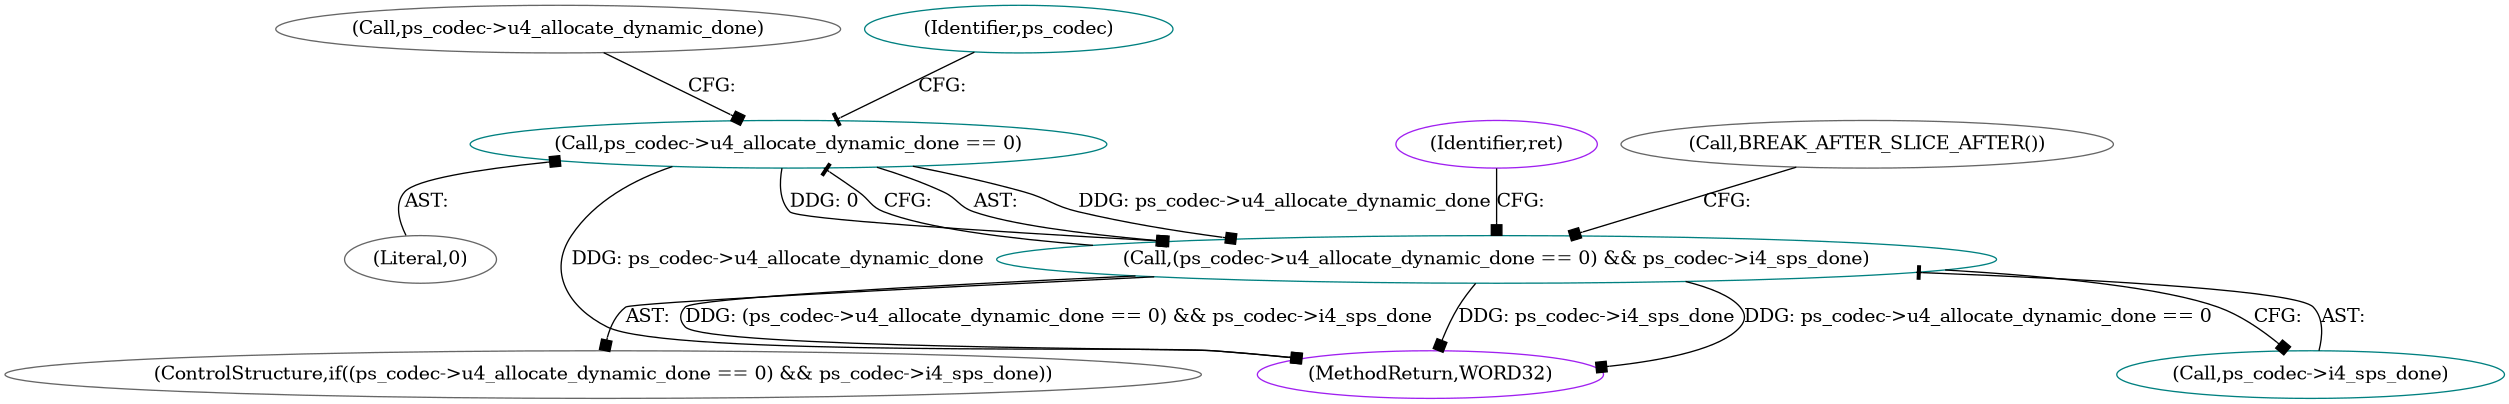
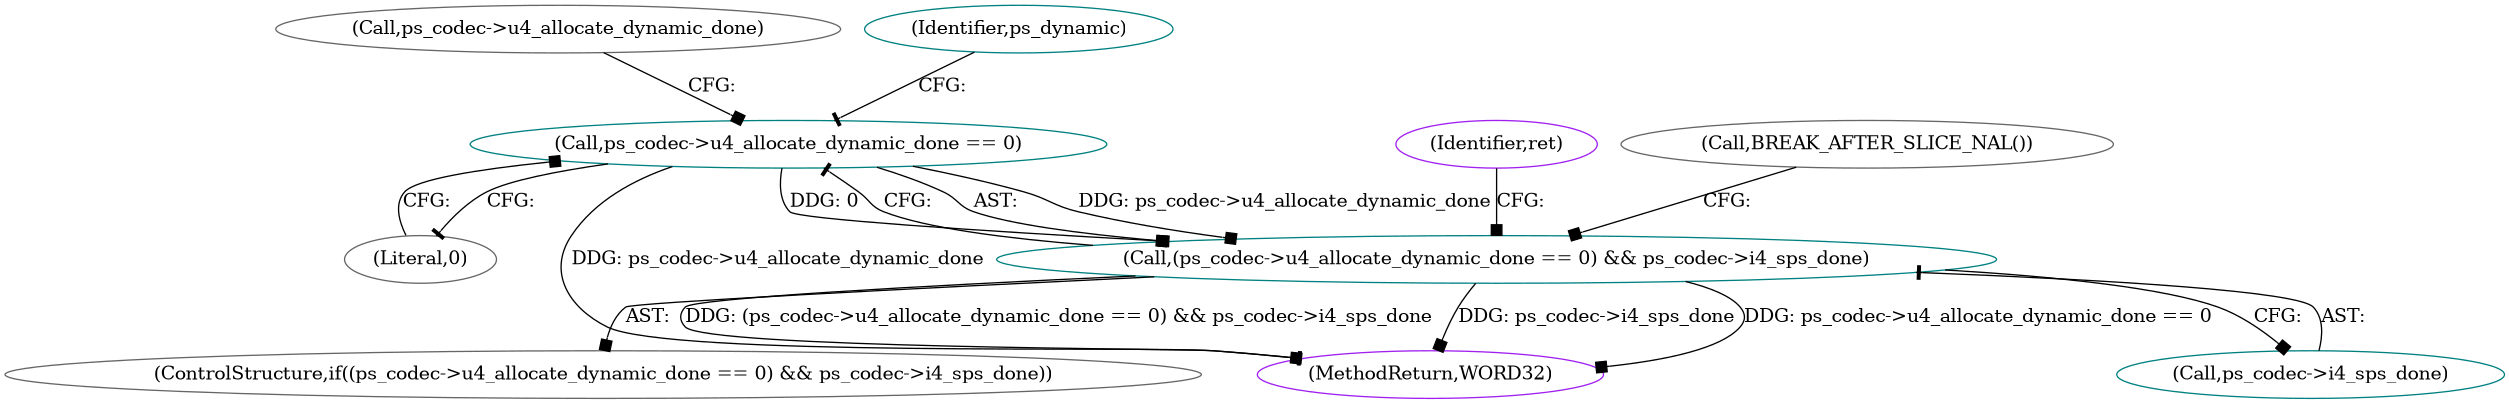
node "(Identifier,ps_codec)": label "(Identifier,ps_codec)" -> "(Identifier,ps_dynamic)"
node "(Call,BREAK_AFTER_SLICE_AFTER())": label "(Call,BREAK_AFTER_SLICE_AFTER())" -> "(Call,BREAK_AFTER_SLICE_NAL())"
edge "(Call,ps_codec->u4_allocate_dynamic_done == 0)" -> "(Literal,0)": added, label "CFG:"
edge "(Literal,0)" -> "(Call,ps_codec->u4_allocate_dynamic_done == 0)": label "AST: " -> "CFG: "
edge "(Call,ps_codec->u4_allocate_dynamic_done == 0)" -> "(MethodReturn,WORD32)": arrowhead box -> tee
